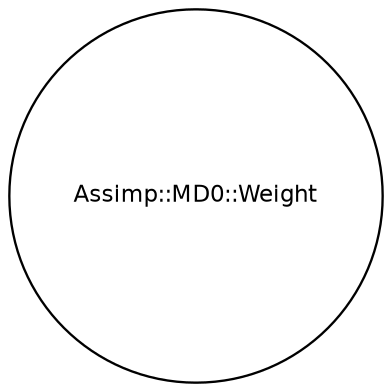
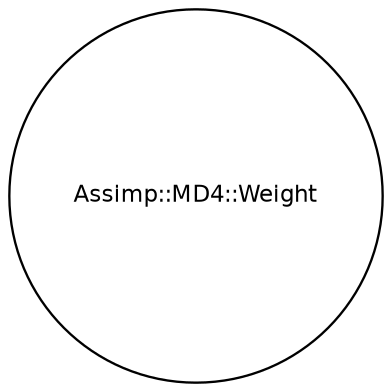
node "Assimp::MD0::Weight": label "Assimp::MD0::Weight" -> "Assimp::MD4::Weight"
